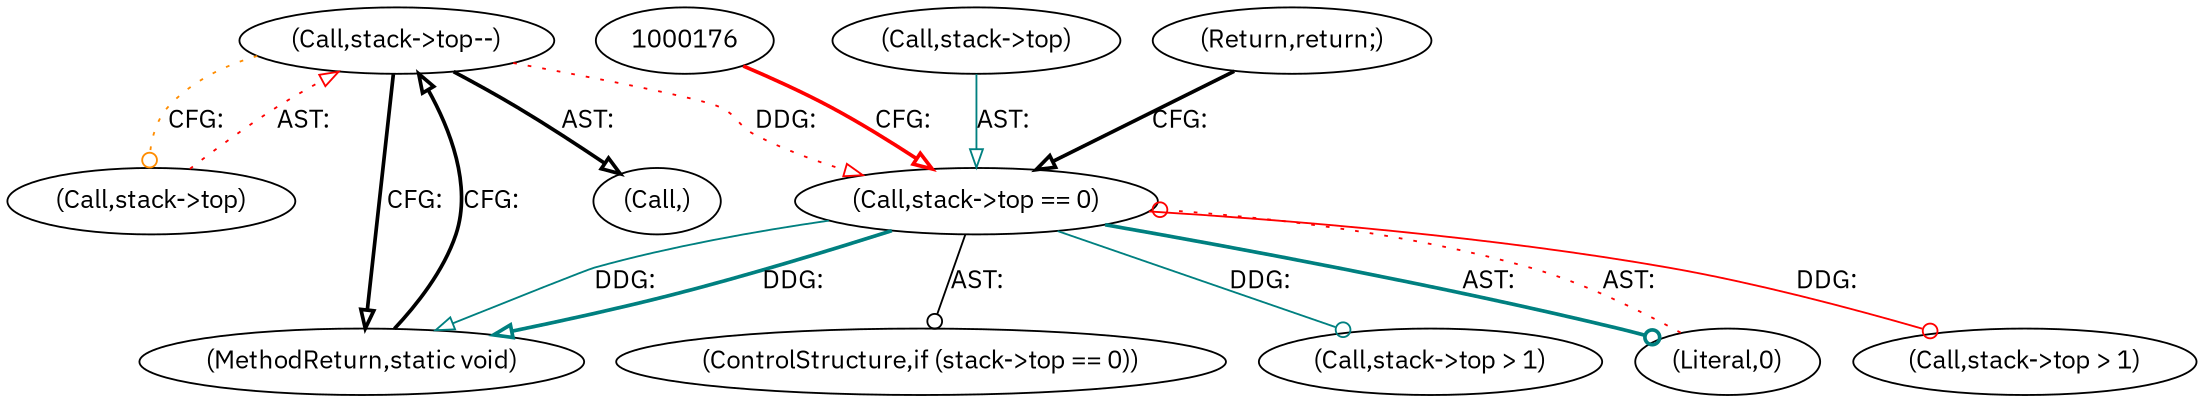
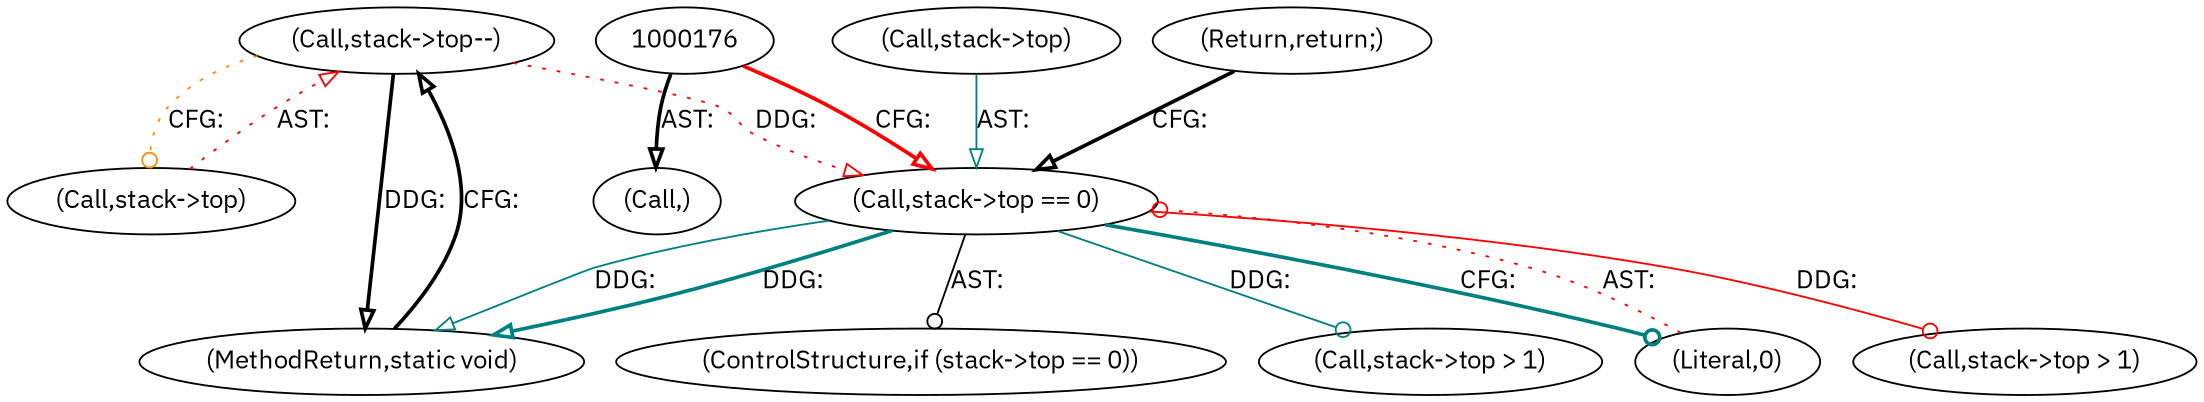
edge "(Call,stack->top--)" -> "(Call,)": now "1000176" -> "(Call,)"
edge "(Call,stack->top--)" -> "(MethodReturn,static void)": label "CFG: " -> "DDG: "
edge "(Call,stack->top == 0)" -> "(Literal,0)": label "AST: " -> "CFG: "
